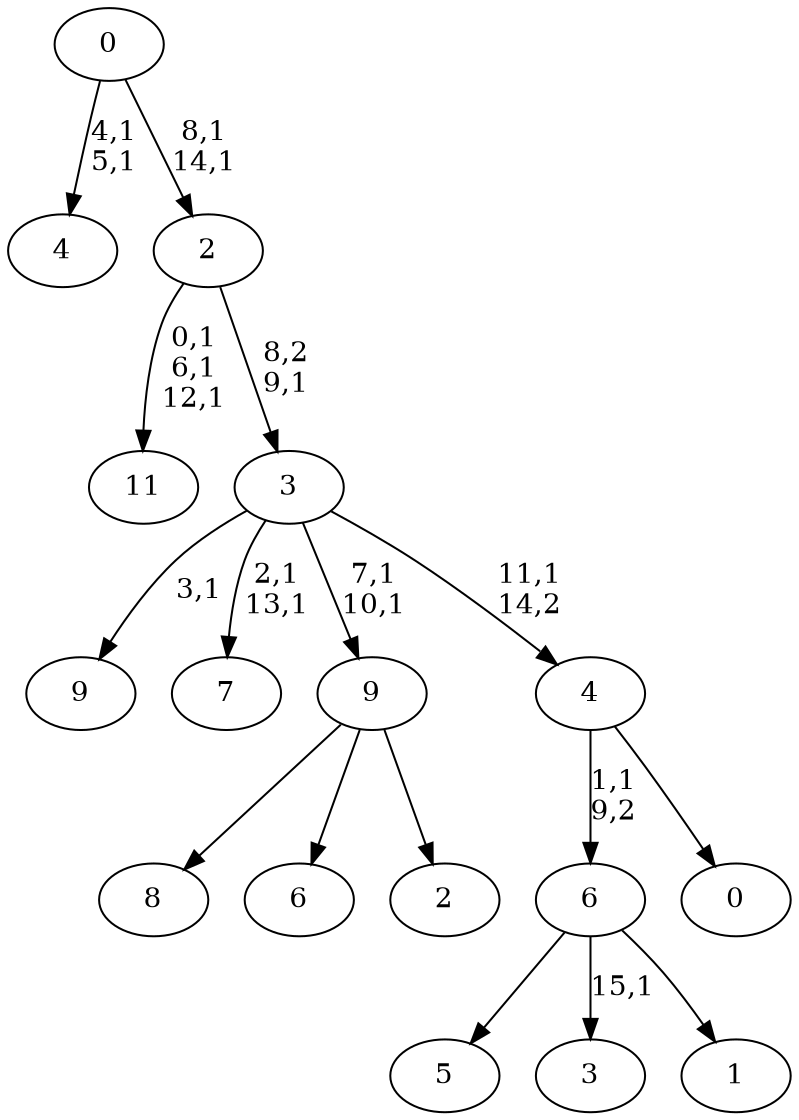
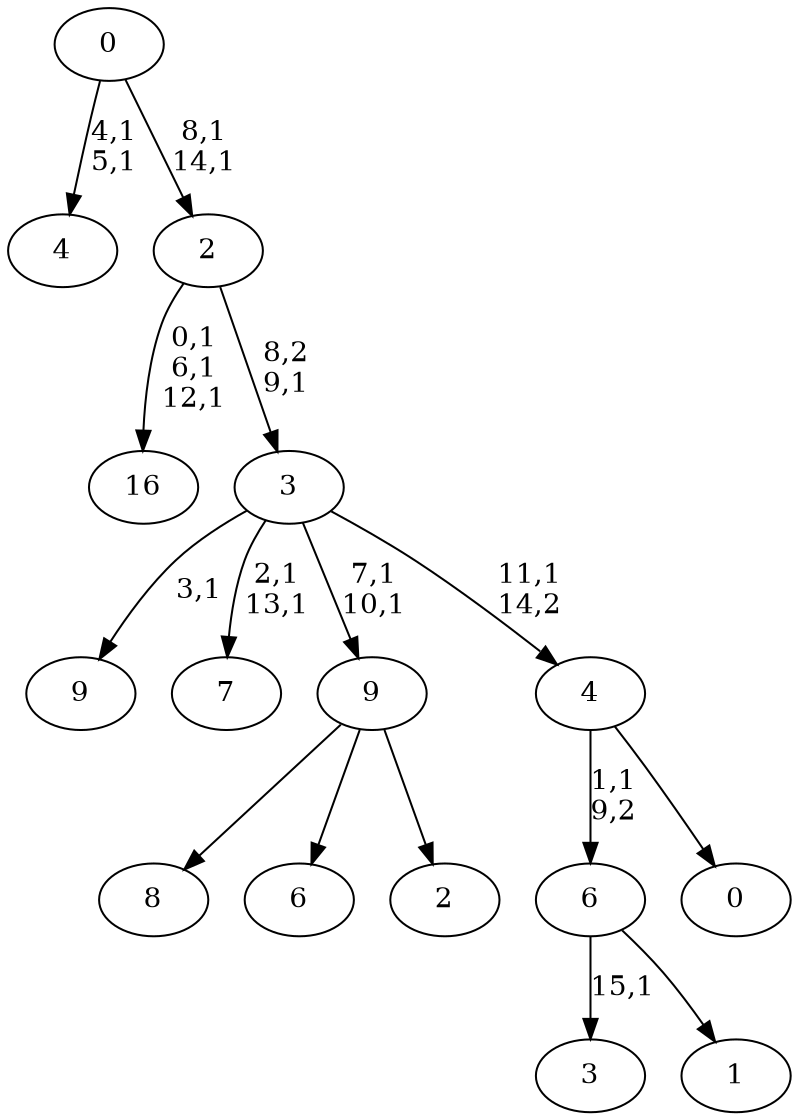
node "11": label "11" -> "16"
node "5": removed
